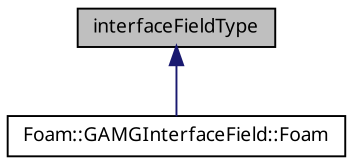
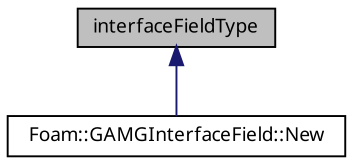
node "Foam::GAMGInterfaceField::Foam": label "Foam::GAMGInterfaceField::Foam" -> "Foam::GAMGInterfaceField::New"
